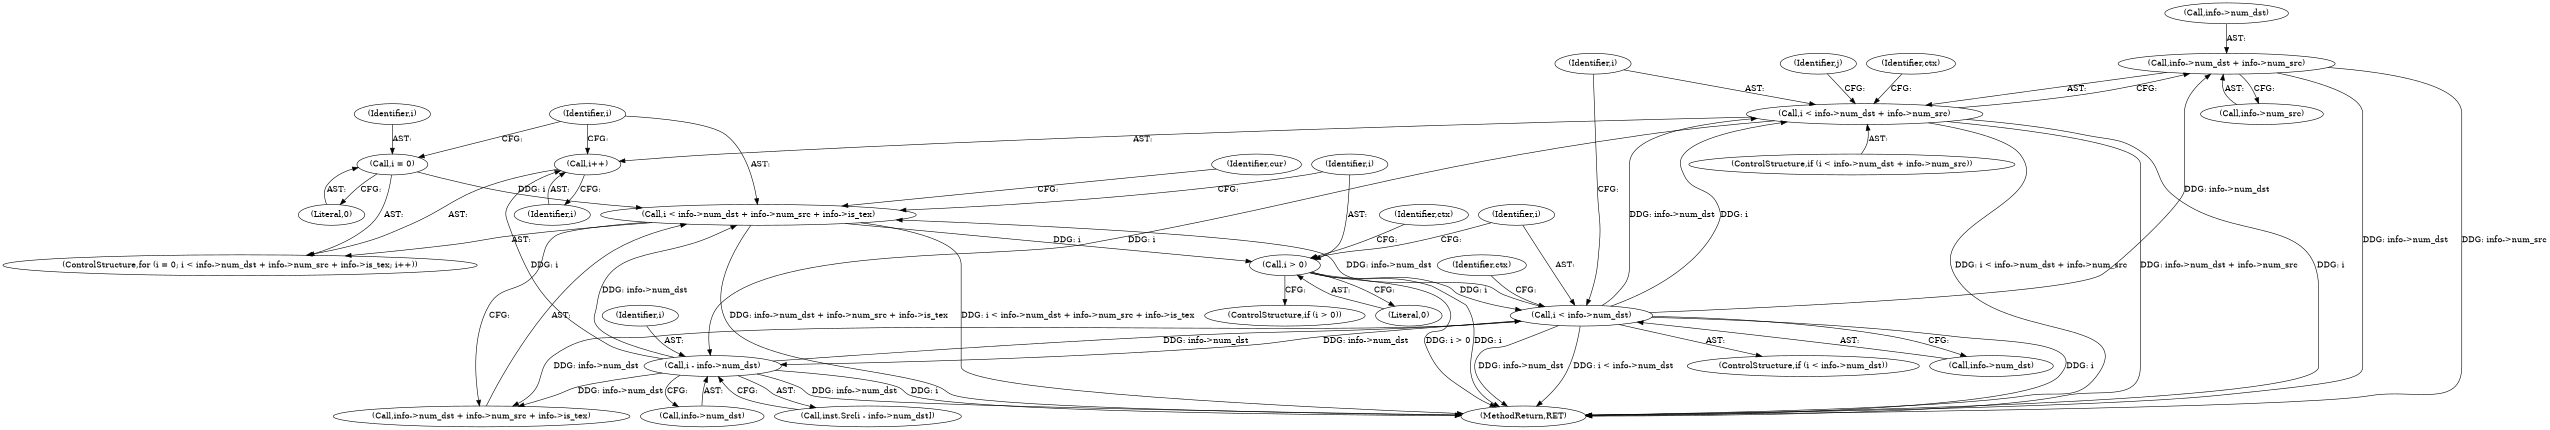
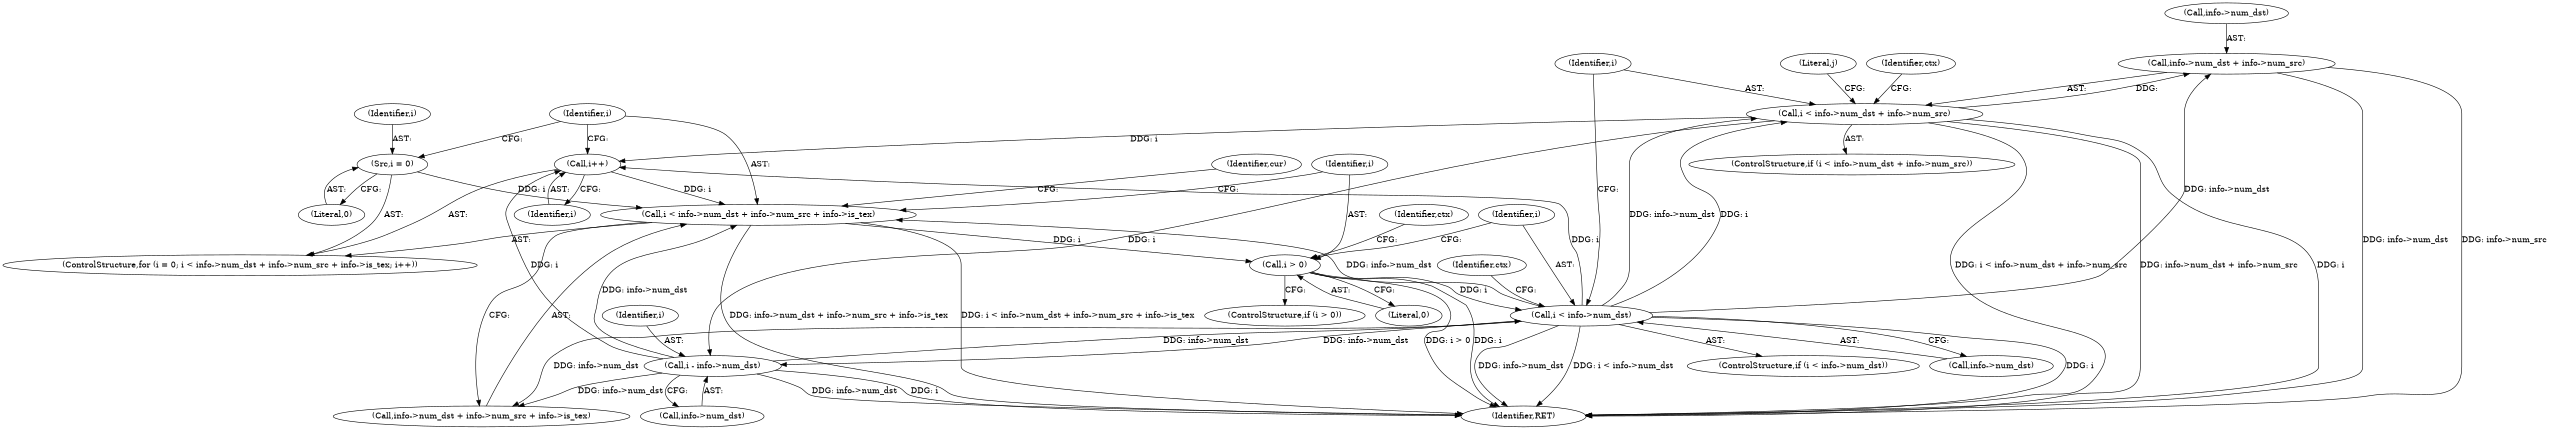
node "(Identifier,j)": label "(Identifier,j)" -> "(Literal,j)"
edge "(Call,i < info->num_dst + info->num_src)" -> "(Call,info->num_dst + info->num_src)": label "CFG: " -> "DDG: "
node "(Call,info->num_src)": removed
edge "(Call,i < info->num_dst + info->num_src)" -> "(Call,i++)": label "AST: " -> "DDG: i"
edge "(ControlStructure,if (i < info->num_dst + info->num_src))" -> "(Call,i < info->num_dst + info->num_src)": reversed
node "(Call,i = 0)": label "(Call,i = 0)" -> "(Src,i = 0)"
edge "(Call,i++)" -> "(Call,i < info->num_dst + info->num_src + info->is_tex)": added, label "DDG: i"
edge "(Call,i < info->num_dst)" -> "(Call,i++)": added, label "DDG: i"
node "(Call,inst.Src[i - info->num_dst])": removed
node "(MethodReturn,RET)": label "(MethodReturn,RET)" -> "(Identifier,RET)"
